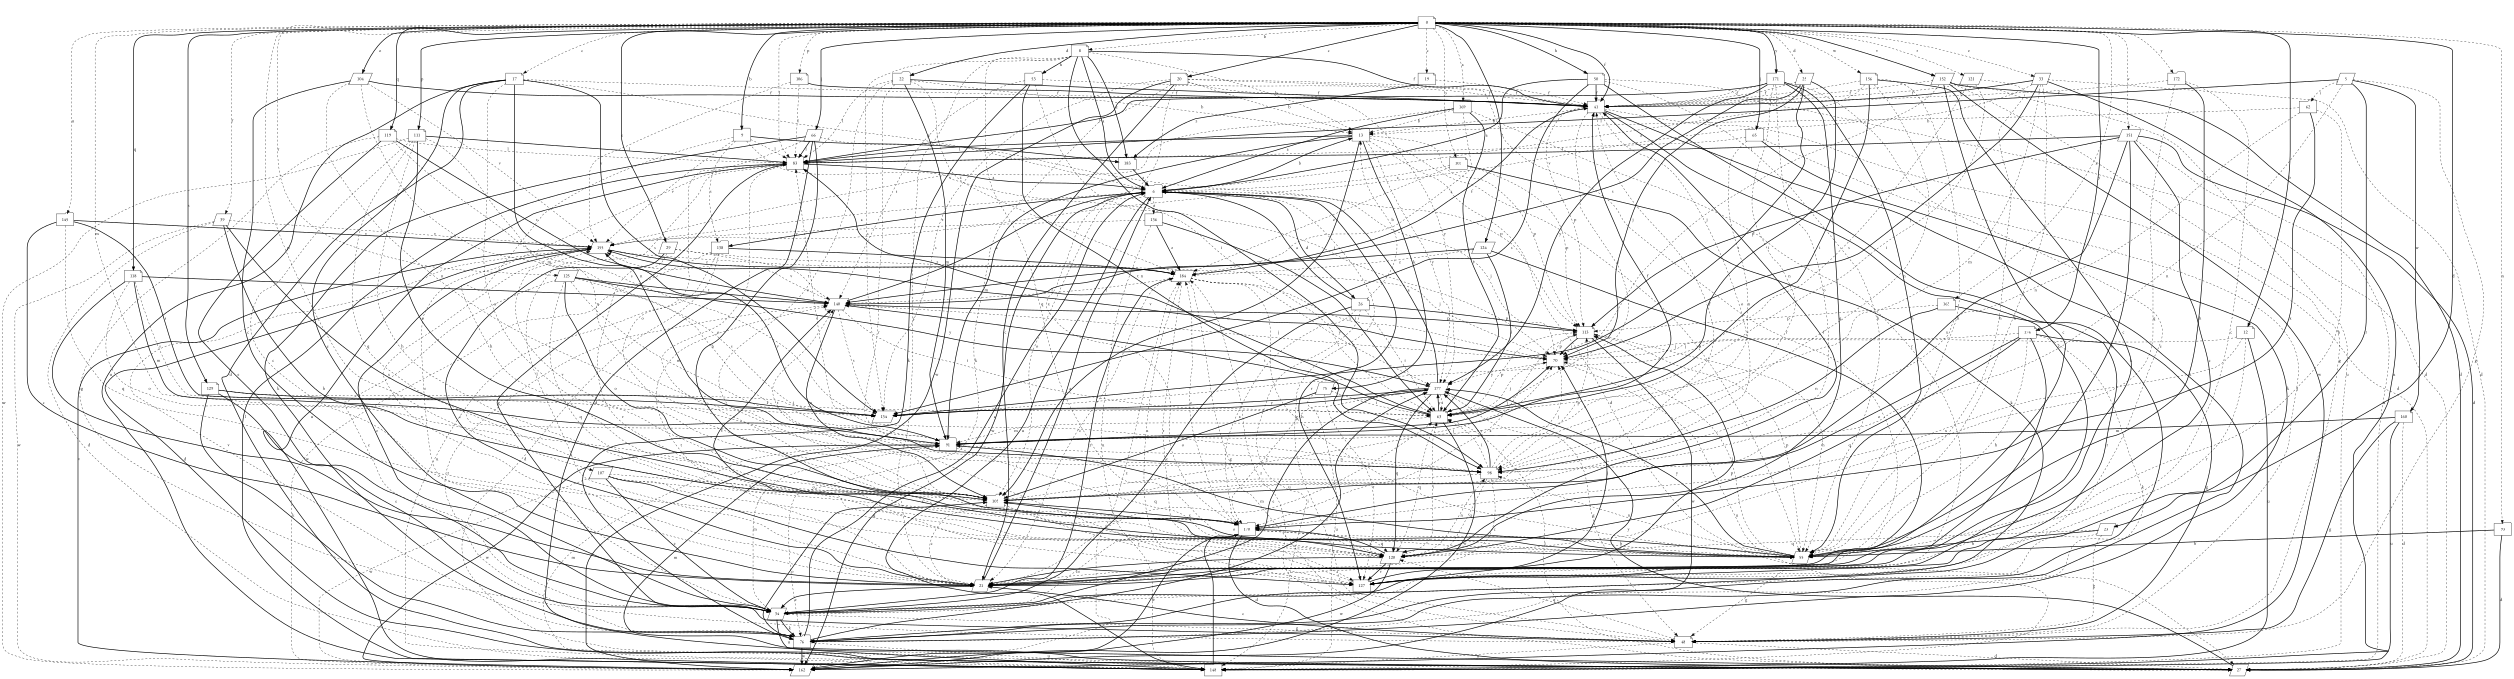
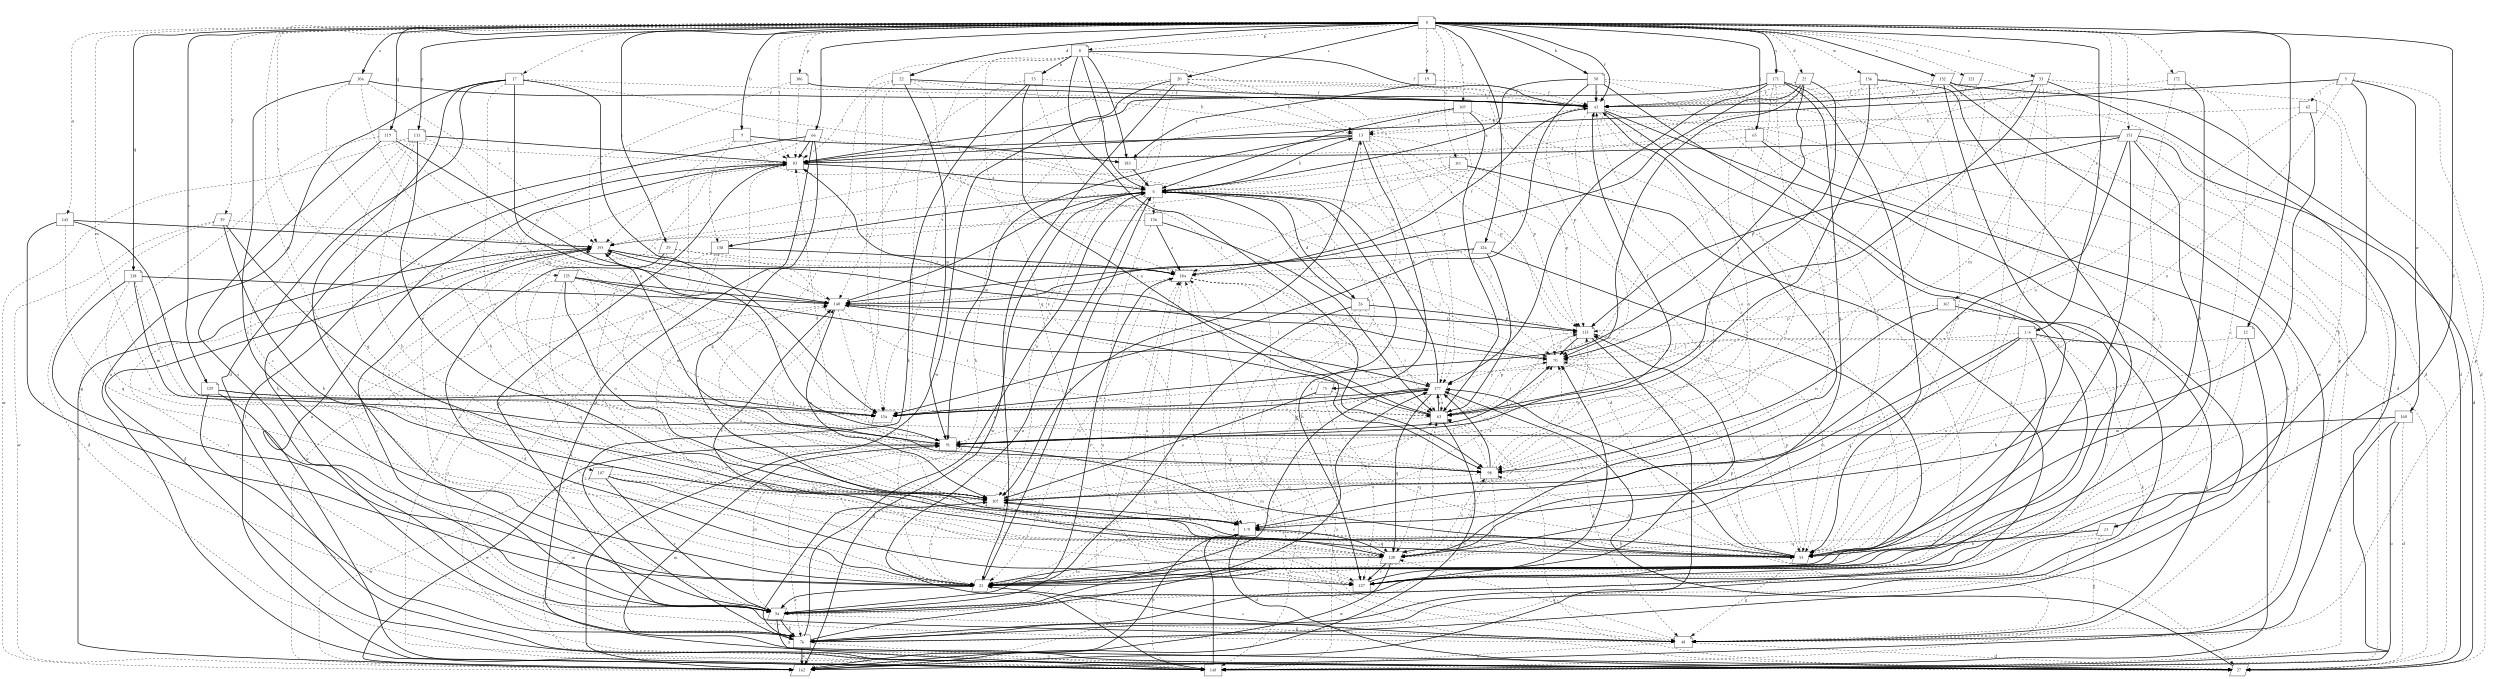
node "93": removed
